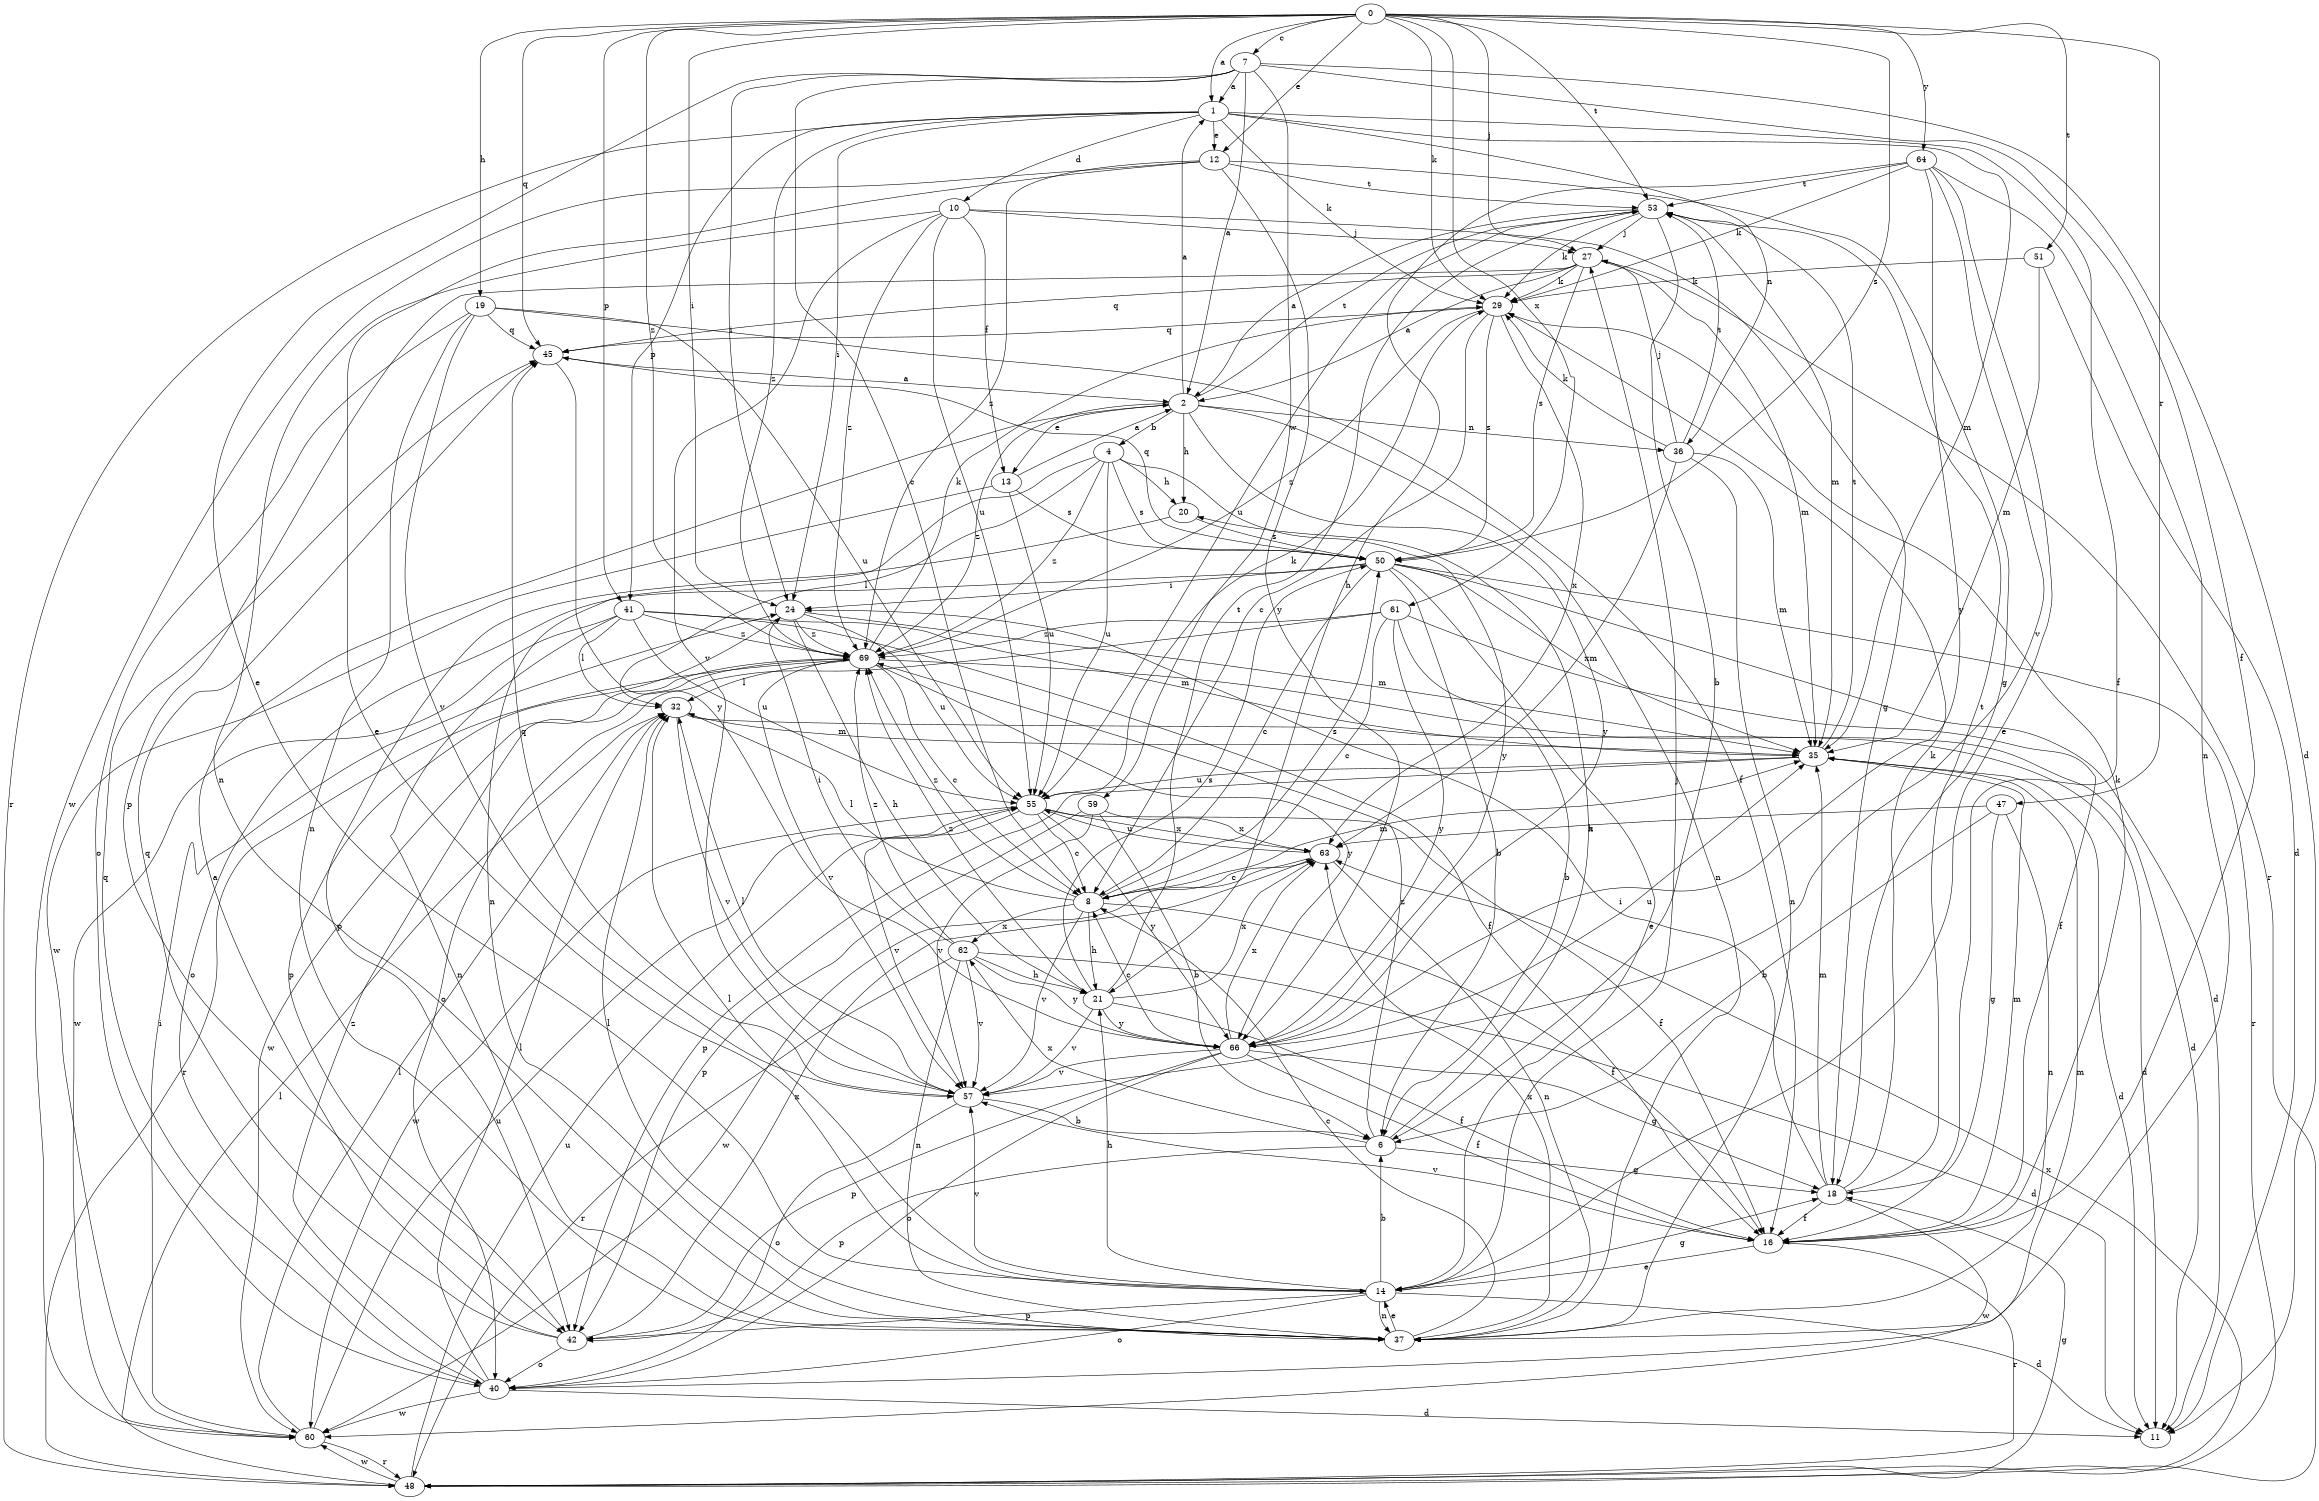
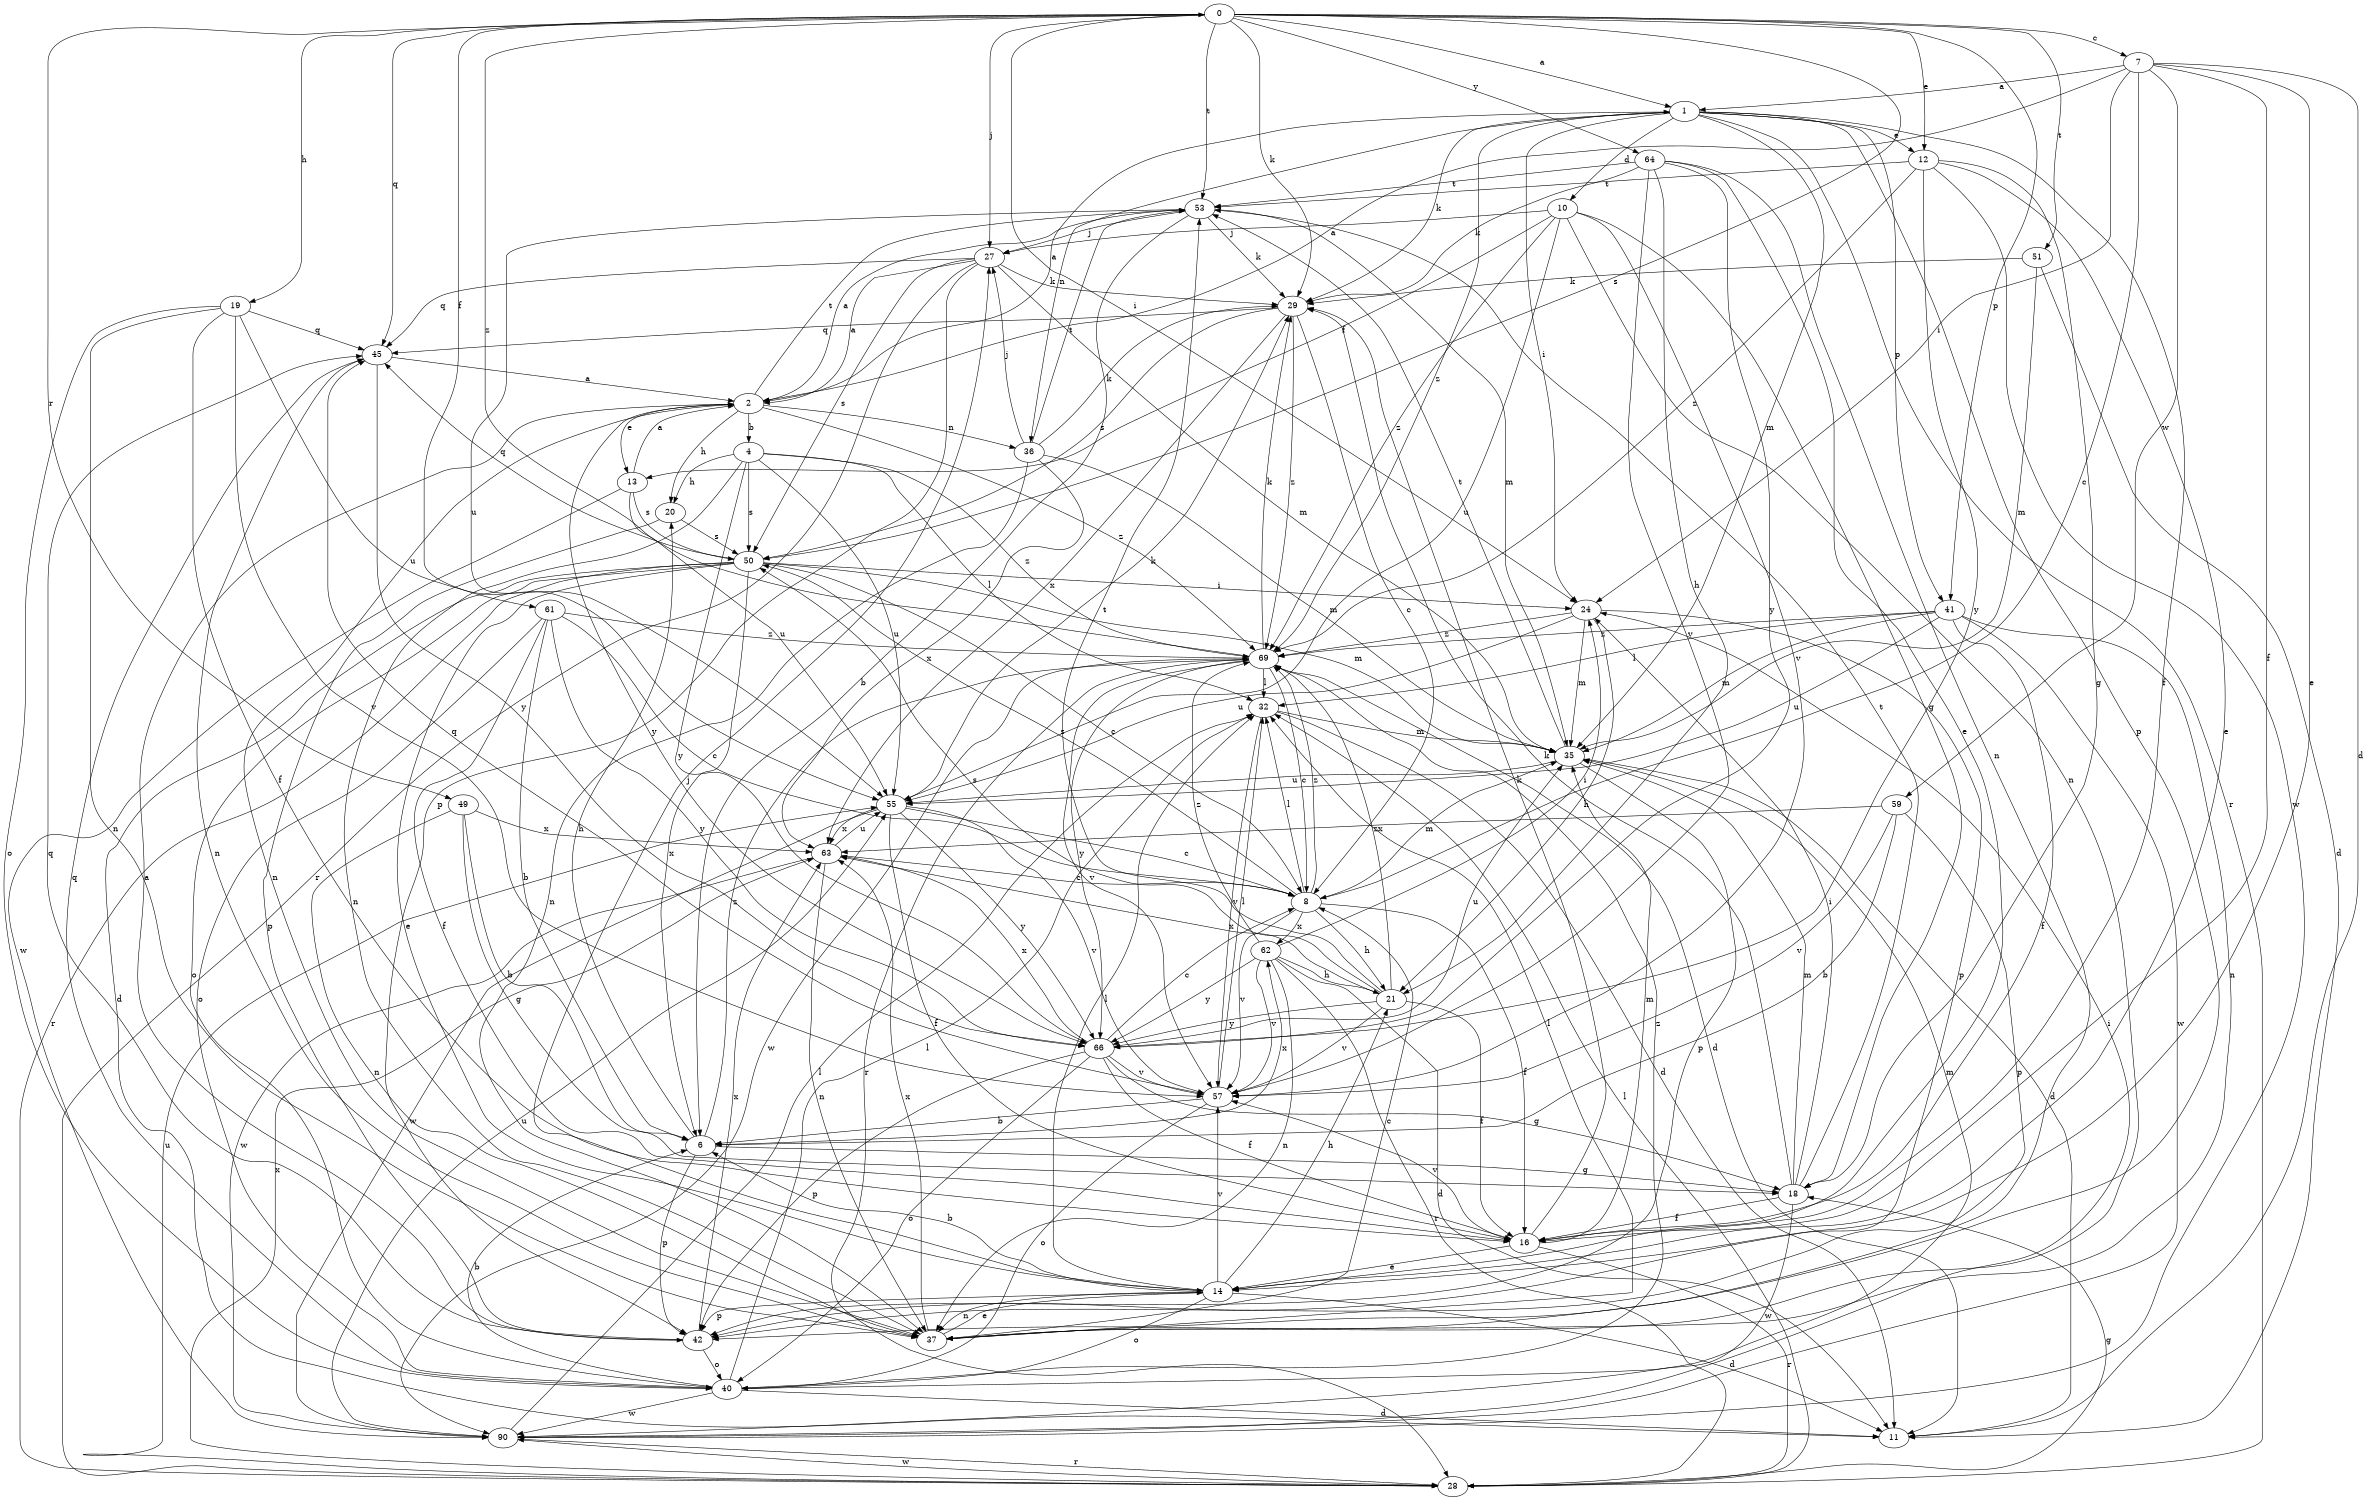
edge "0" -> "69": reversed
edge "0" -> "61": label "x" -> "f"
node "47": label "47" -> "49"
edge "50" -> "6": label "b" -> "x"
edge "45" -> "37": added, label "n"
edge "1" -> "42": added, label "p"
edge "14" -> "18": removed, label "g"
edge "40" -> "6": added, label "b"
node "60": label "60" -> "90"
node "48": label "48" -> "28"
